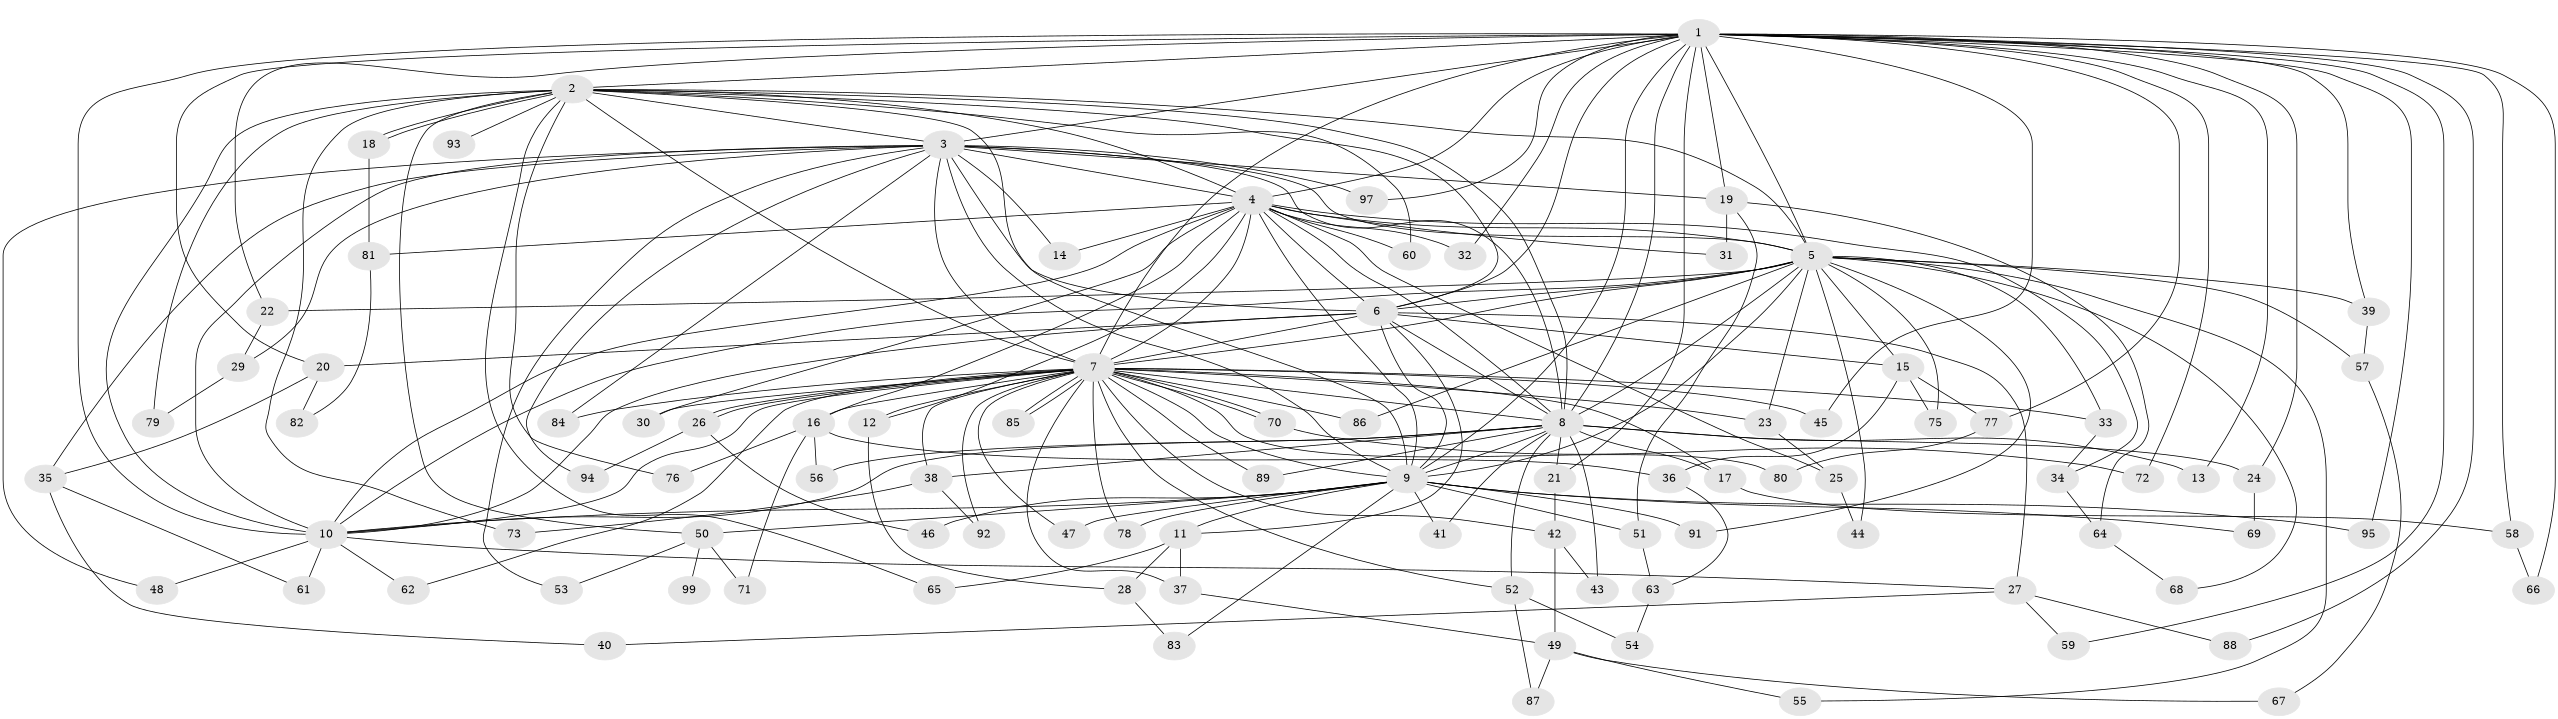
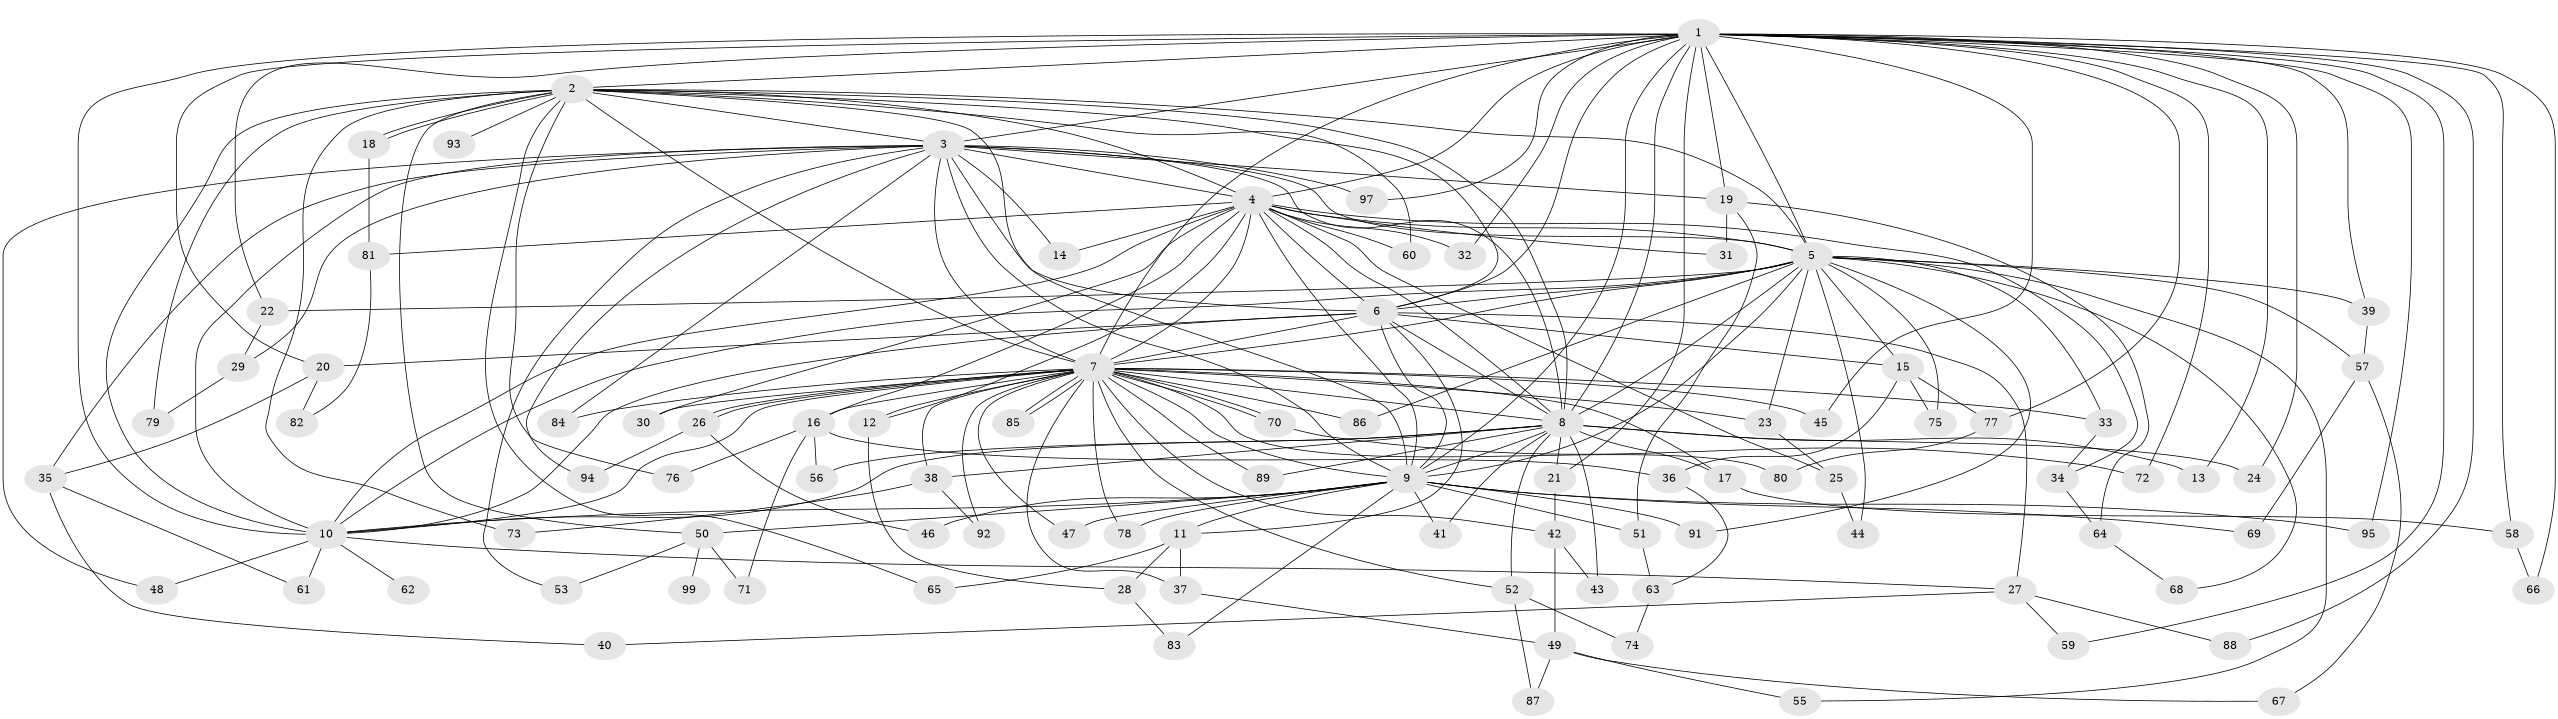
edge "7" -- "62": removed
edge "24" -- "69": now "57" -- "69"
node "54": label "54" -> "74"
